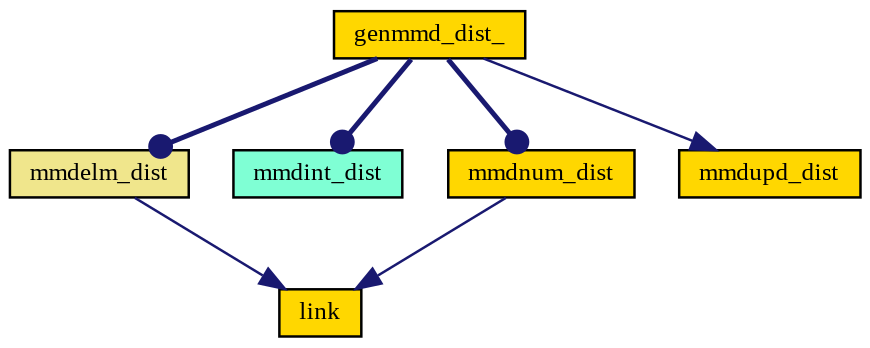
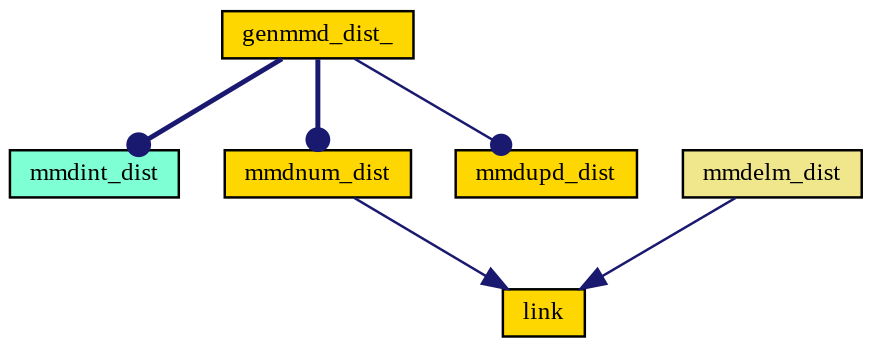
edge "genmmd_dist_" -> "mmdelm_dist": removed
edge "genmmd_dist_" -> "mmdupd_dist": arrowhead normal -> dot
